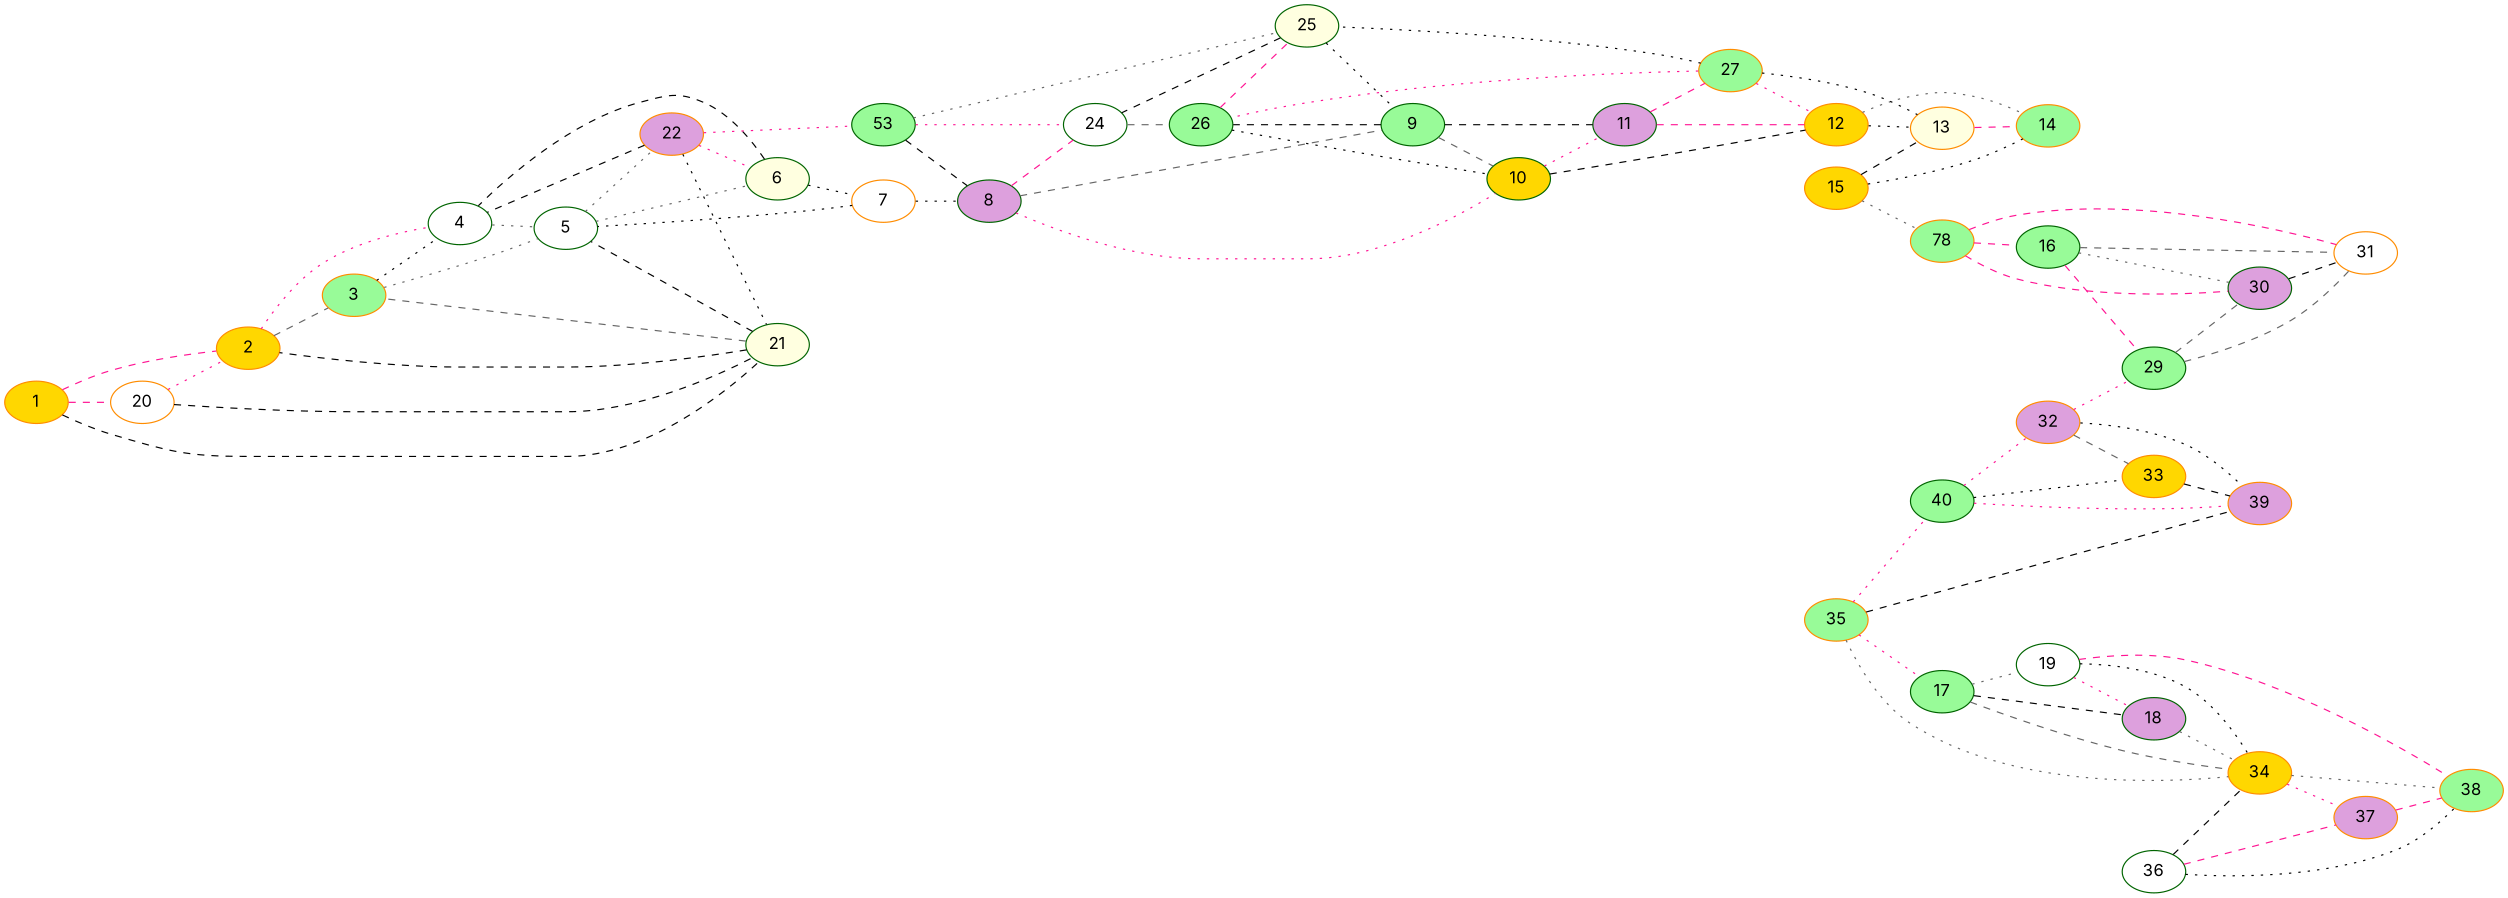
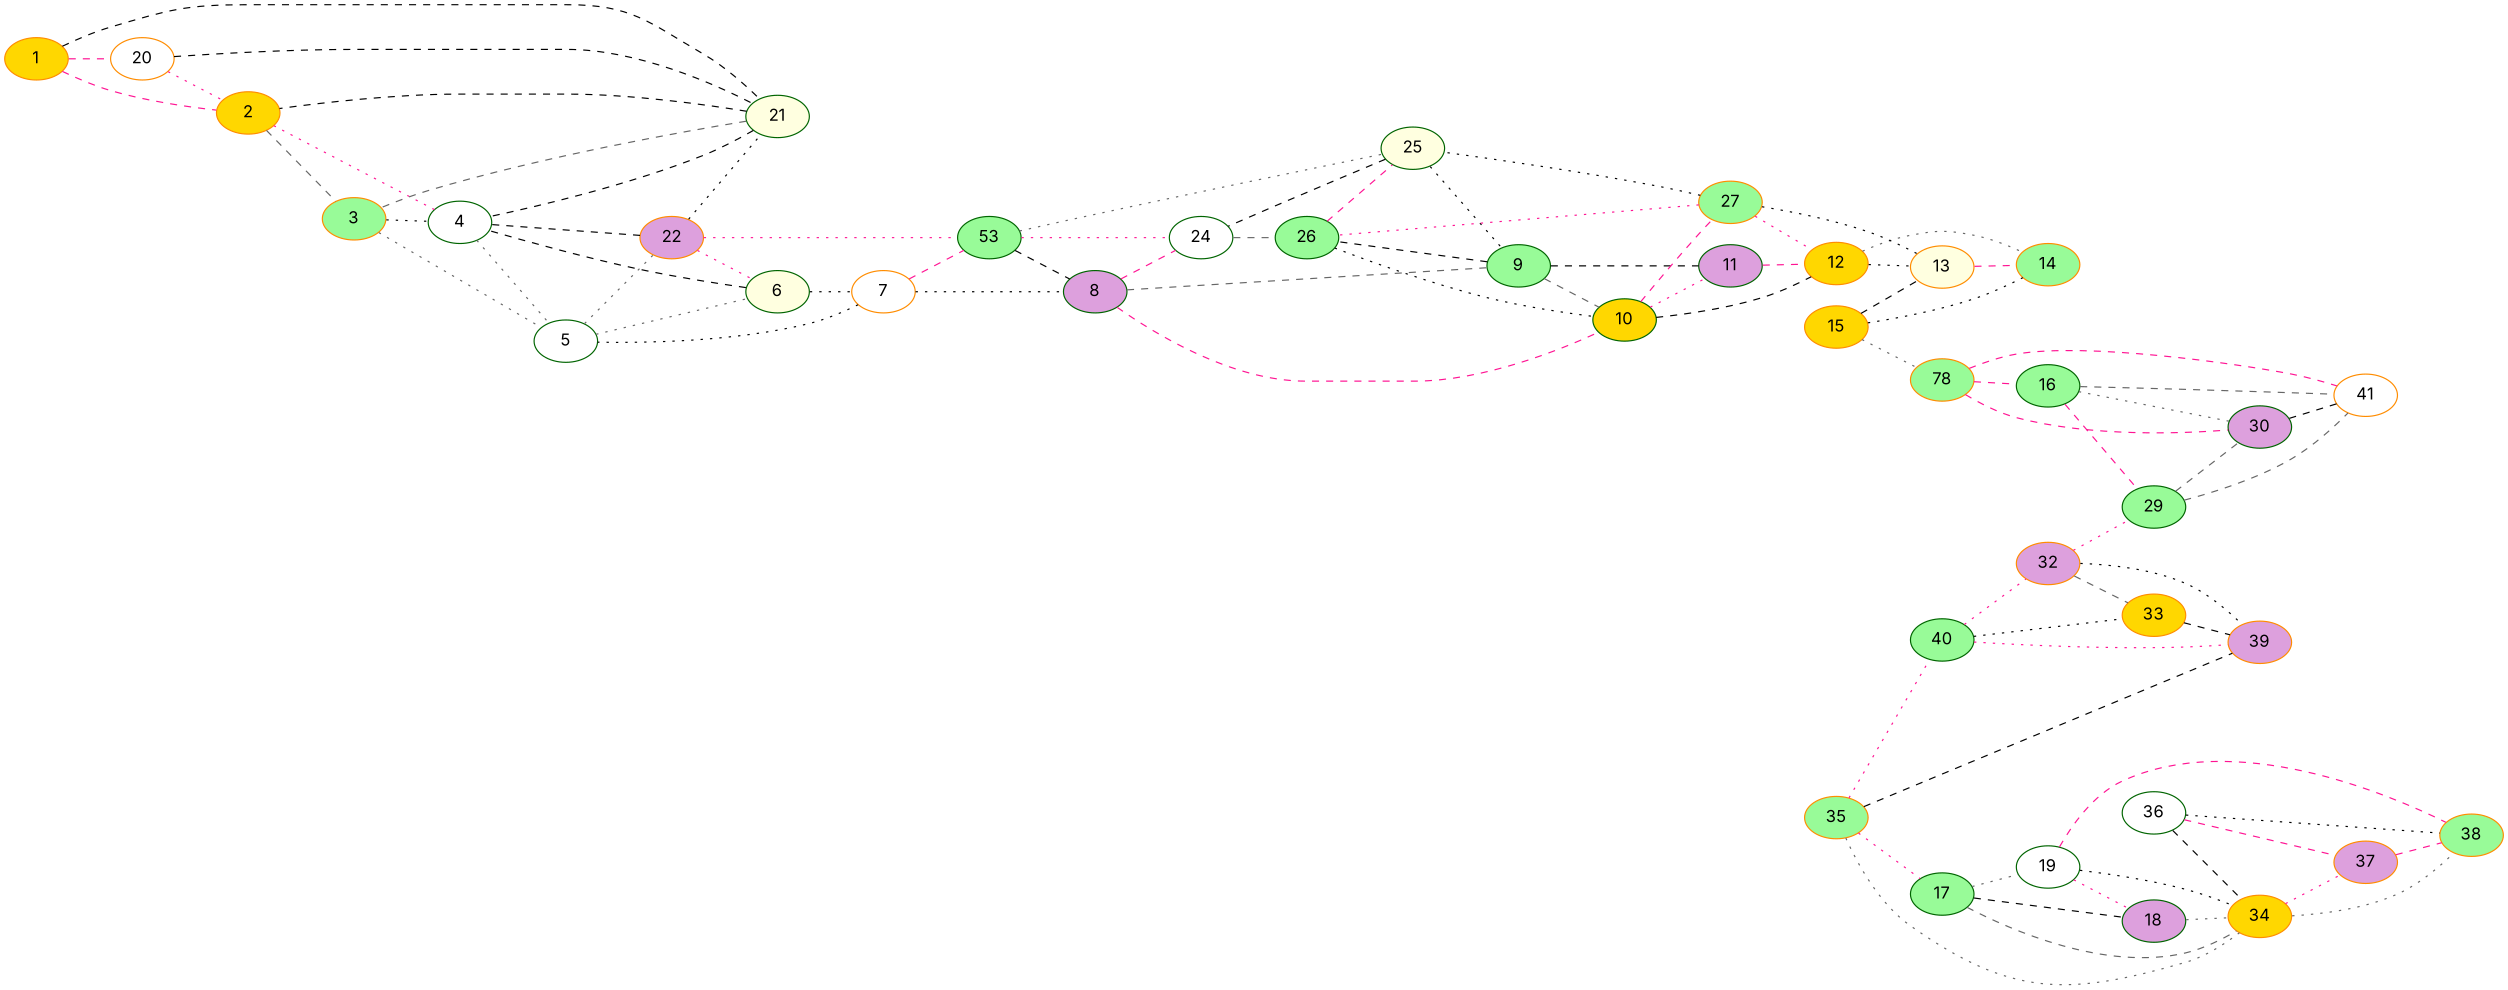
edge "27" -- "11": now "27" -- "10"
node "31": label "31" -> "41"
edge "10" -- "8": style dotted -> dashed
edge "53" -- "7": added
edge "5" -- "21": now "4" -- "21"
